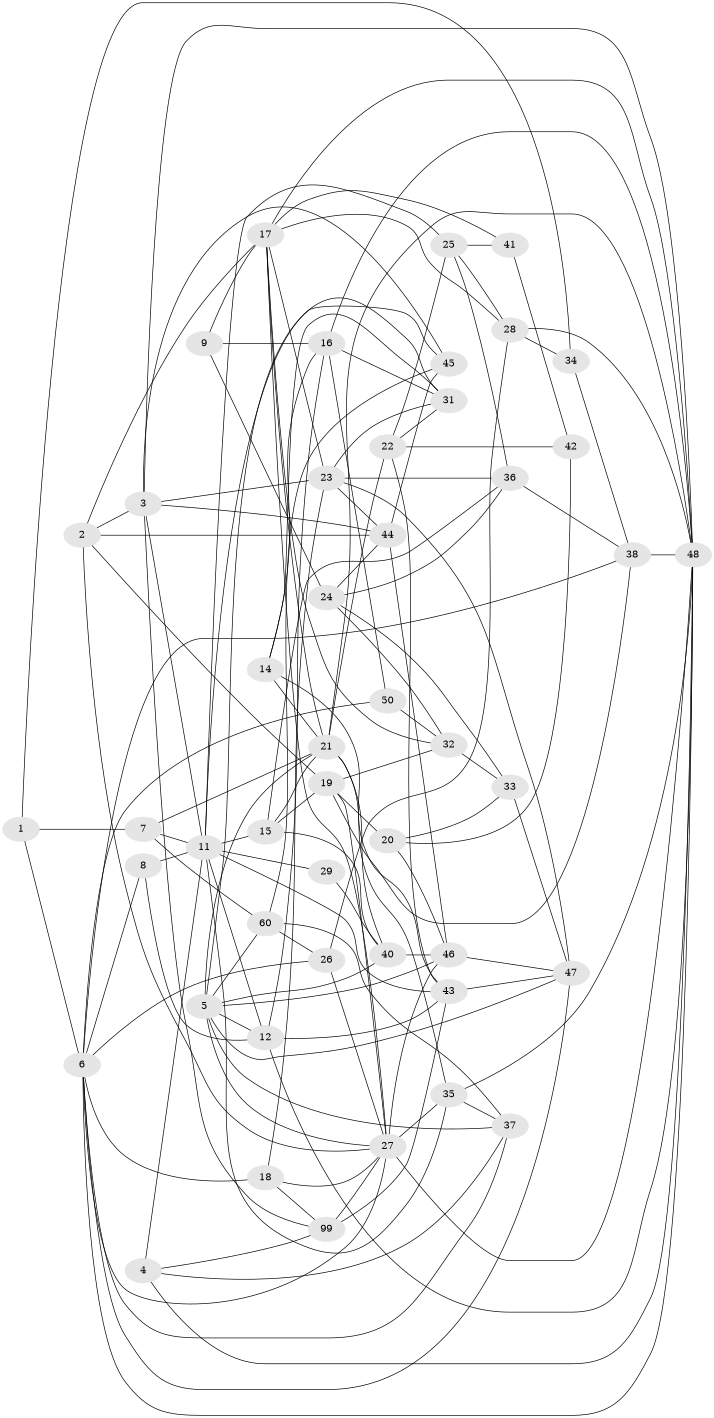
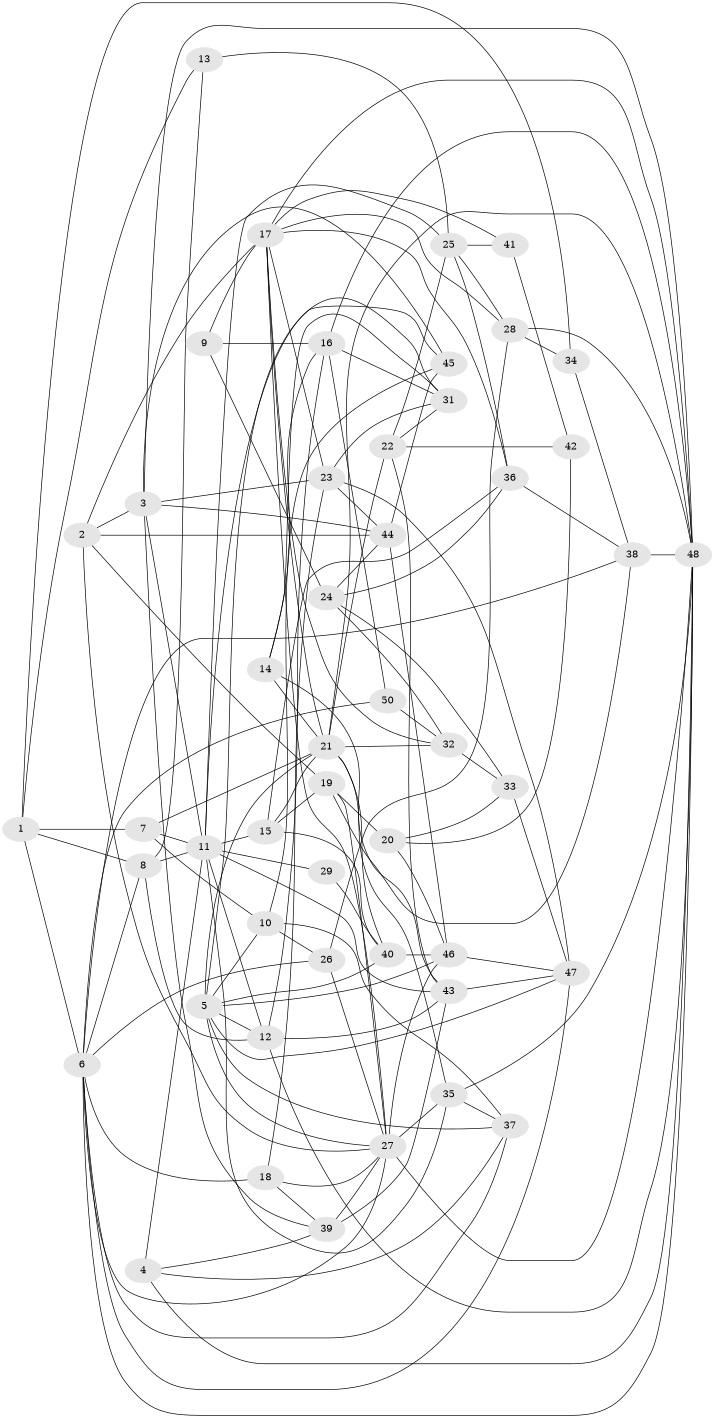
node "13": added
edge "23" -- "36": now "17" -- "36"
edge "32" -- "19": now "32" -- "21"
edge "1" -- "8": added
node "60": label "60" -> "10"
node "99": label "99" -> "39"
